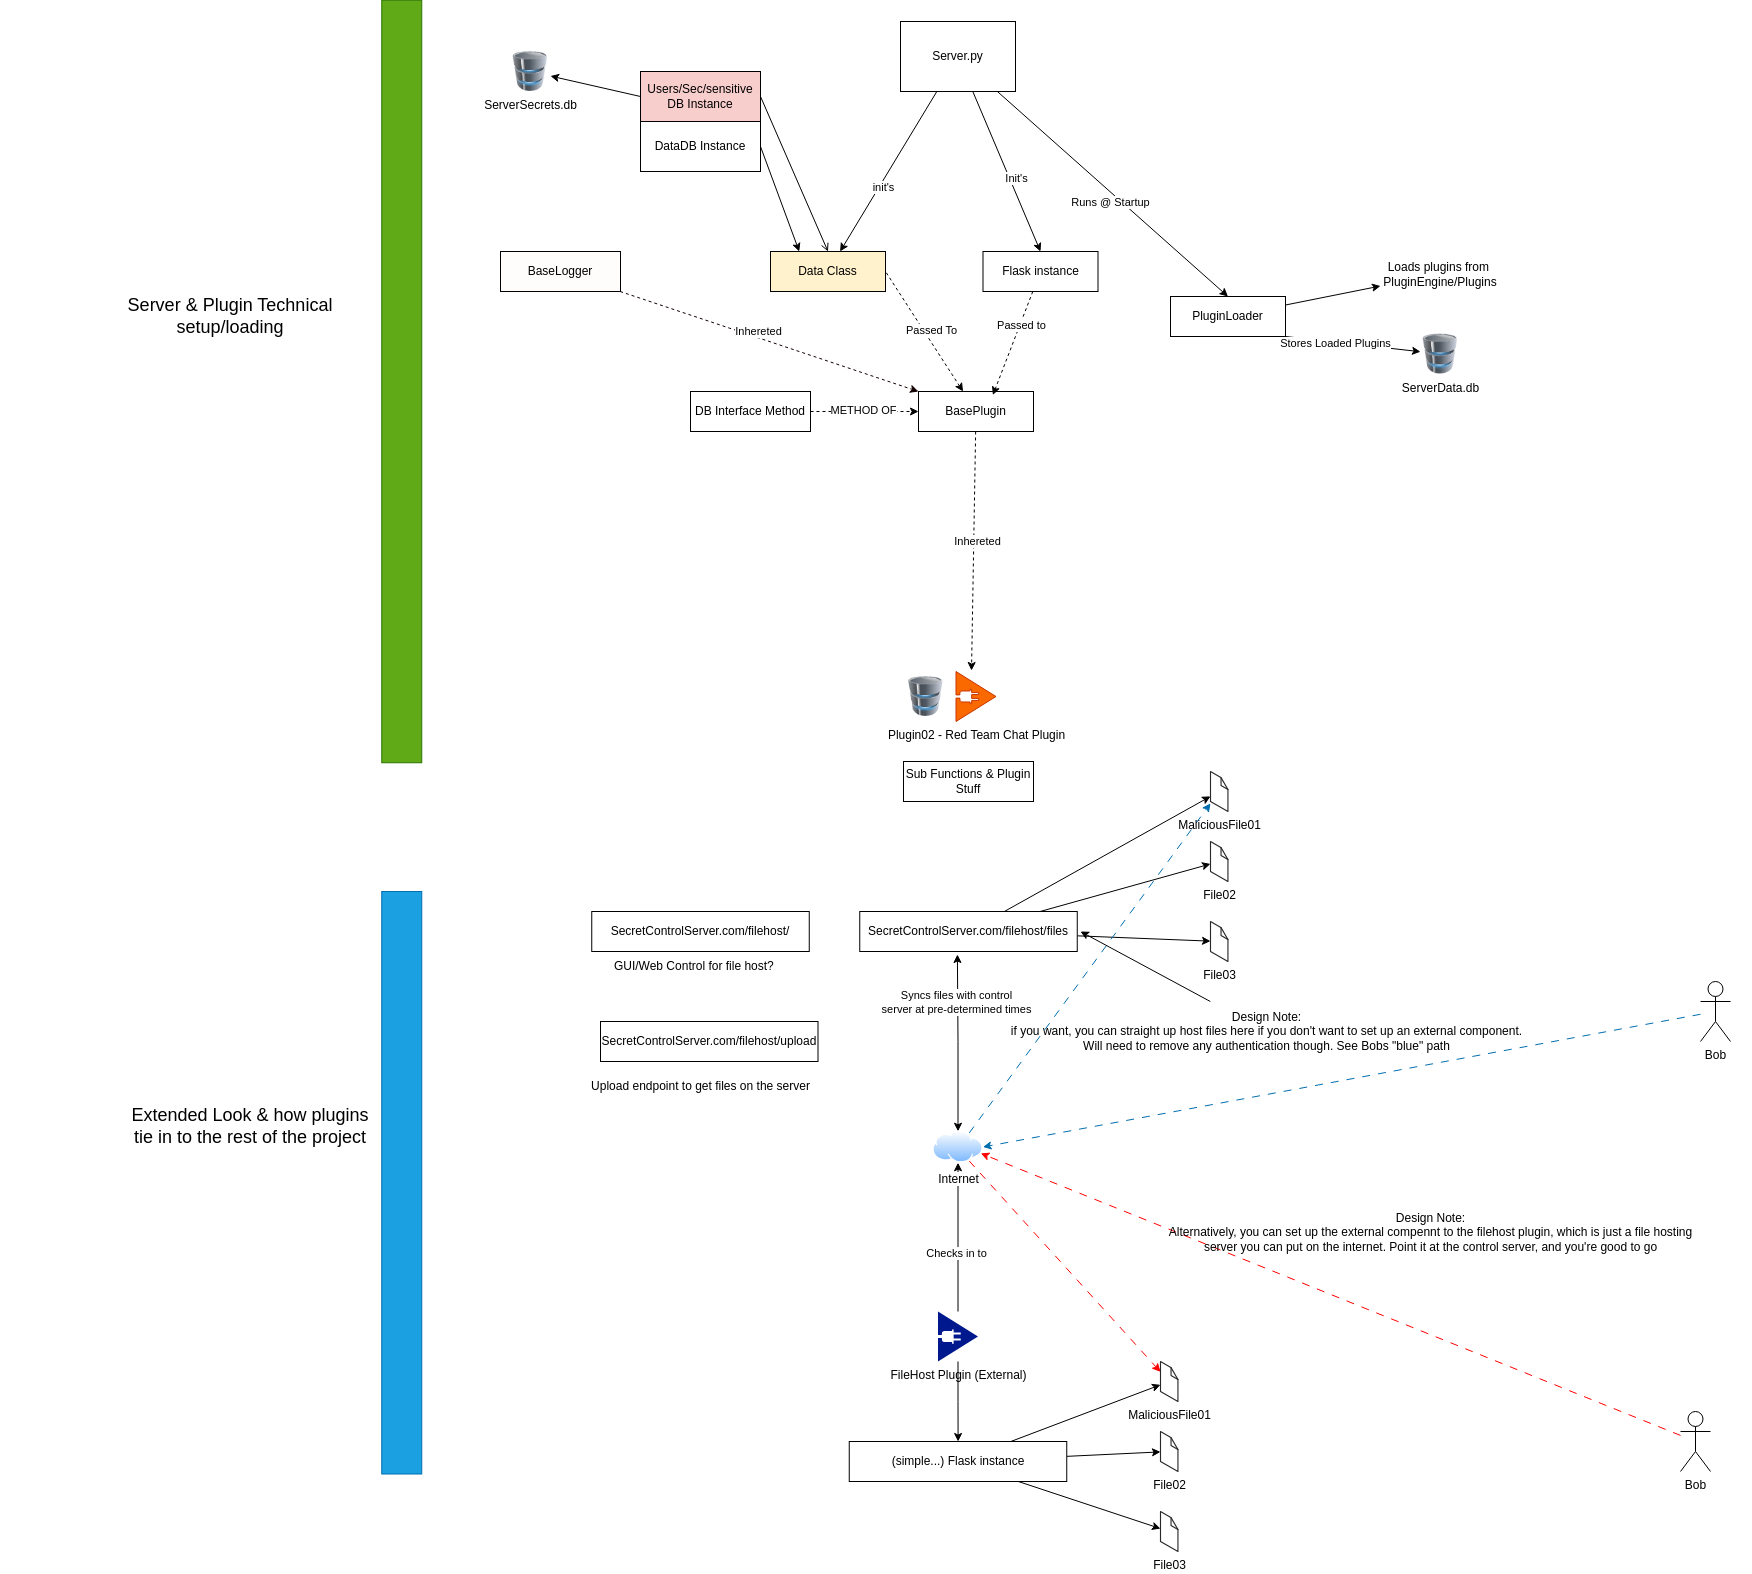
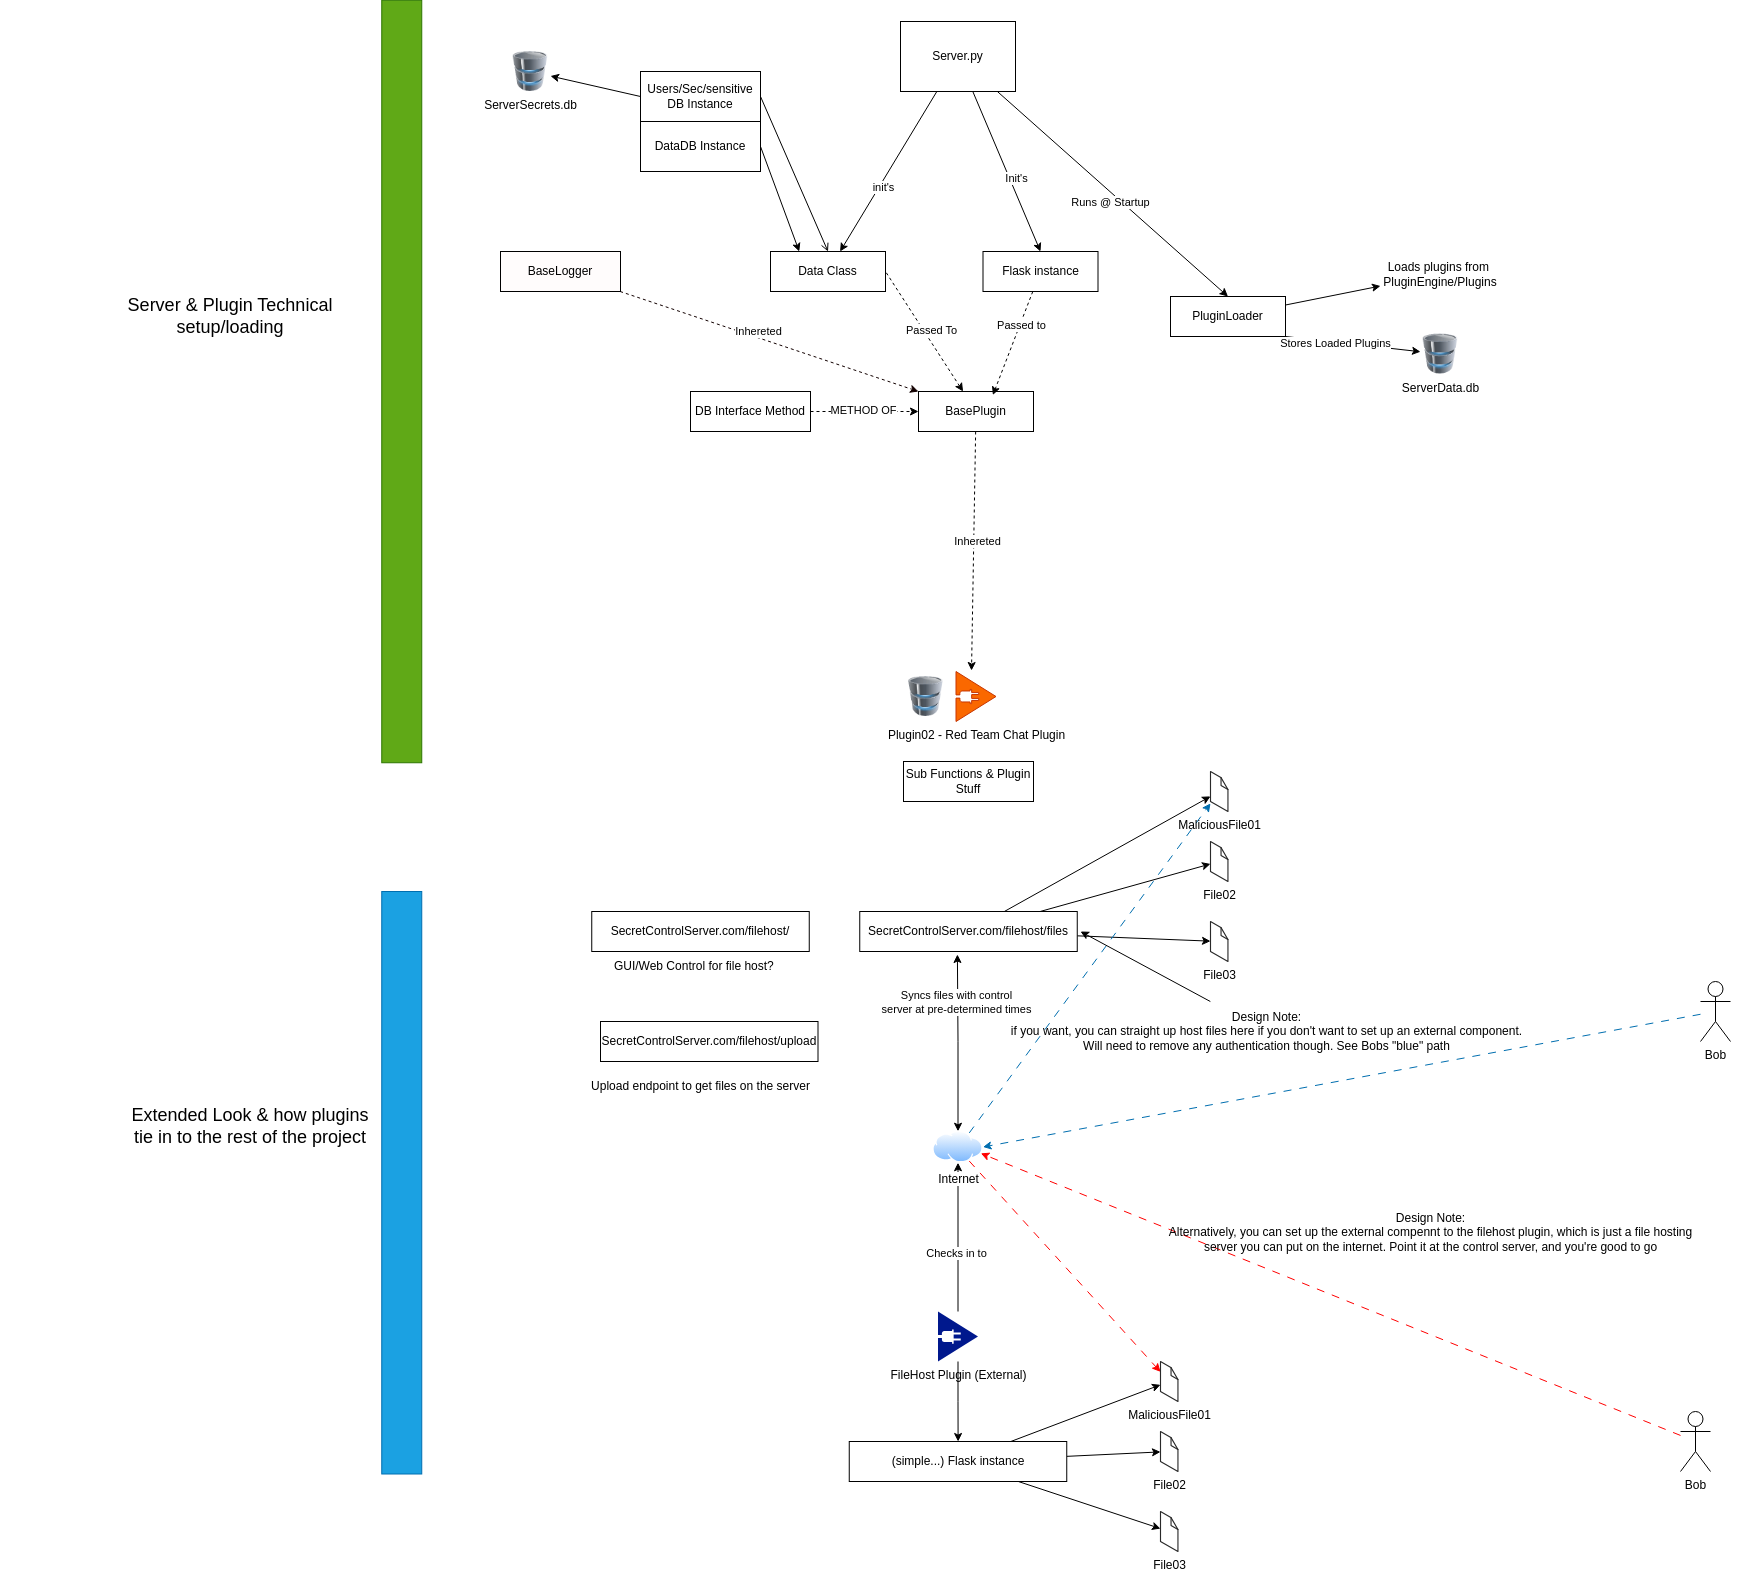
node "Users/Sec/sensitive DB Instance": fillcolor #f8cecc -> #ffffff
node "Data Class": fillcolor #fff2cc -> #ffffff
